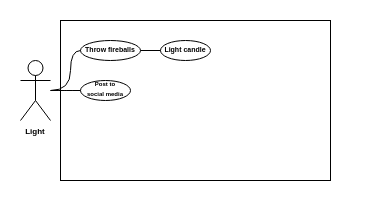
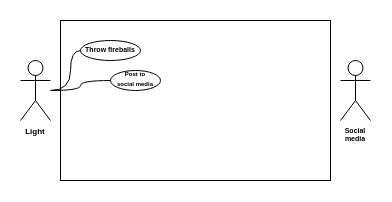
edge "Throw fireballs" -- "Light candle": removed
node "Light candle": removed
node "Post to social media": moved (106, 91) -> (136, 81)
node "Social media": added
